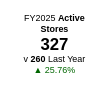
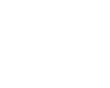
node "FY2025 Active Stores 327 v 260 Last Year ▲ 25.76%": removed
